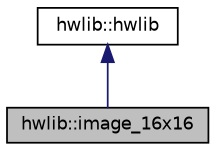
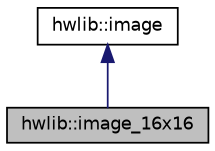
node "hwlib::hwlib": label "hwlib::hwlib" -> "hwlib::image"
